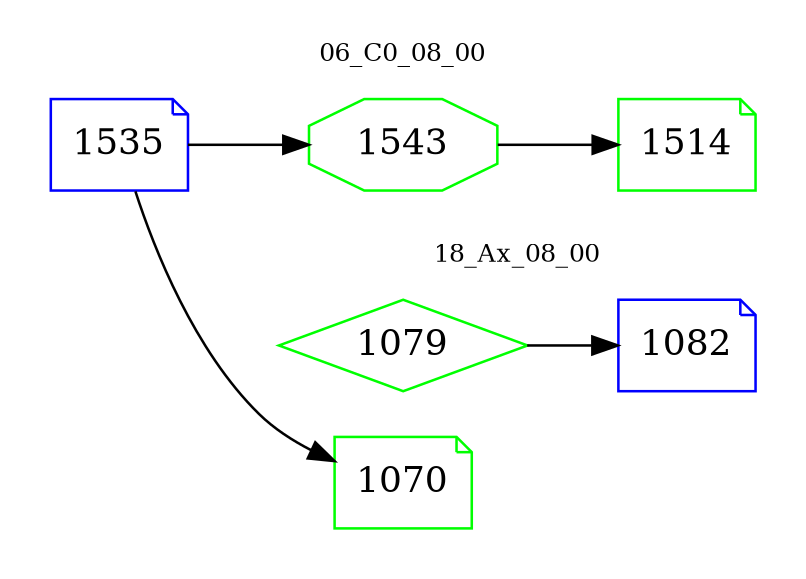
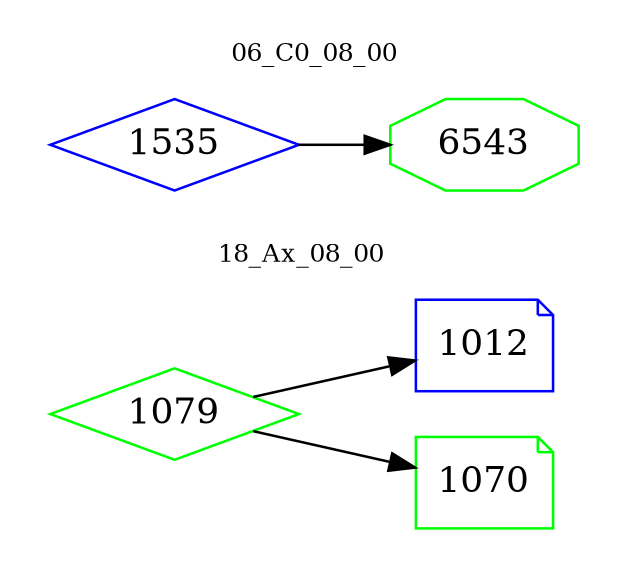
node "1535": shape note -> diamond
node "1543": label "1543" -> "6543"
node "1514": removed
edge "1535" -> "1070": now "1079" -> "1070"
node "1082": label "1082" -> "1012"
